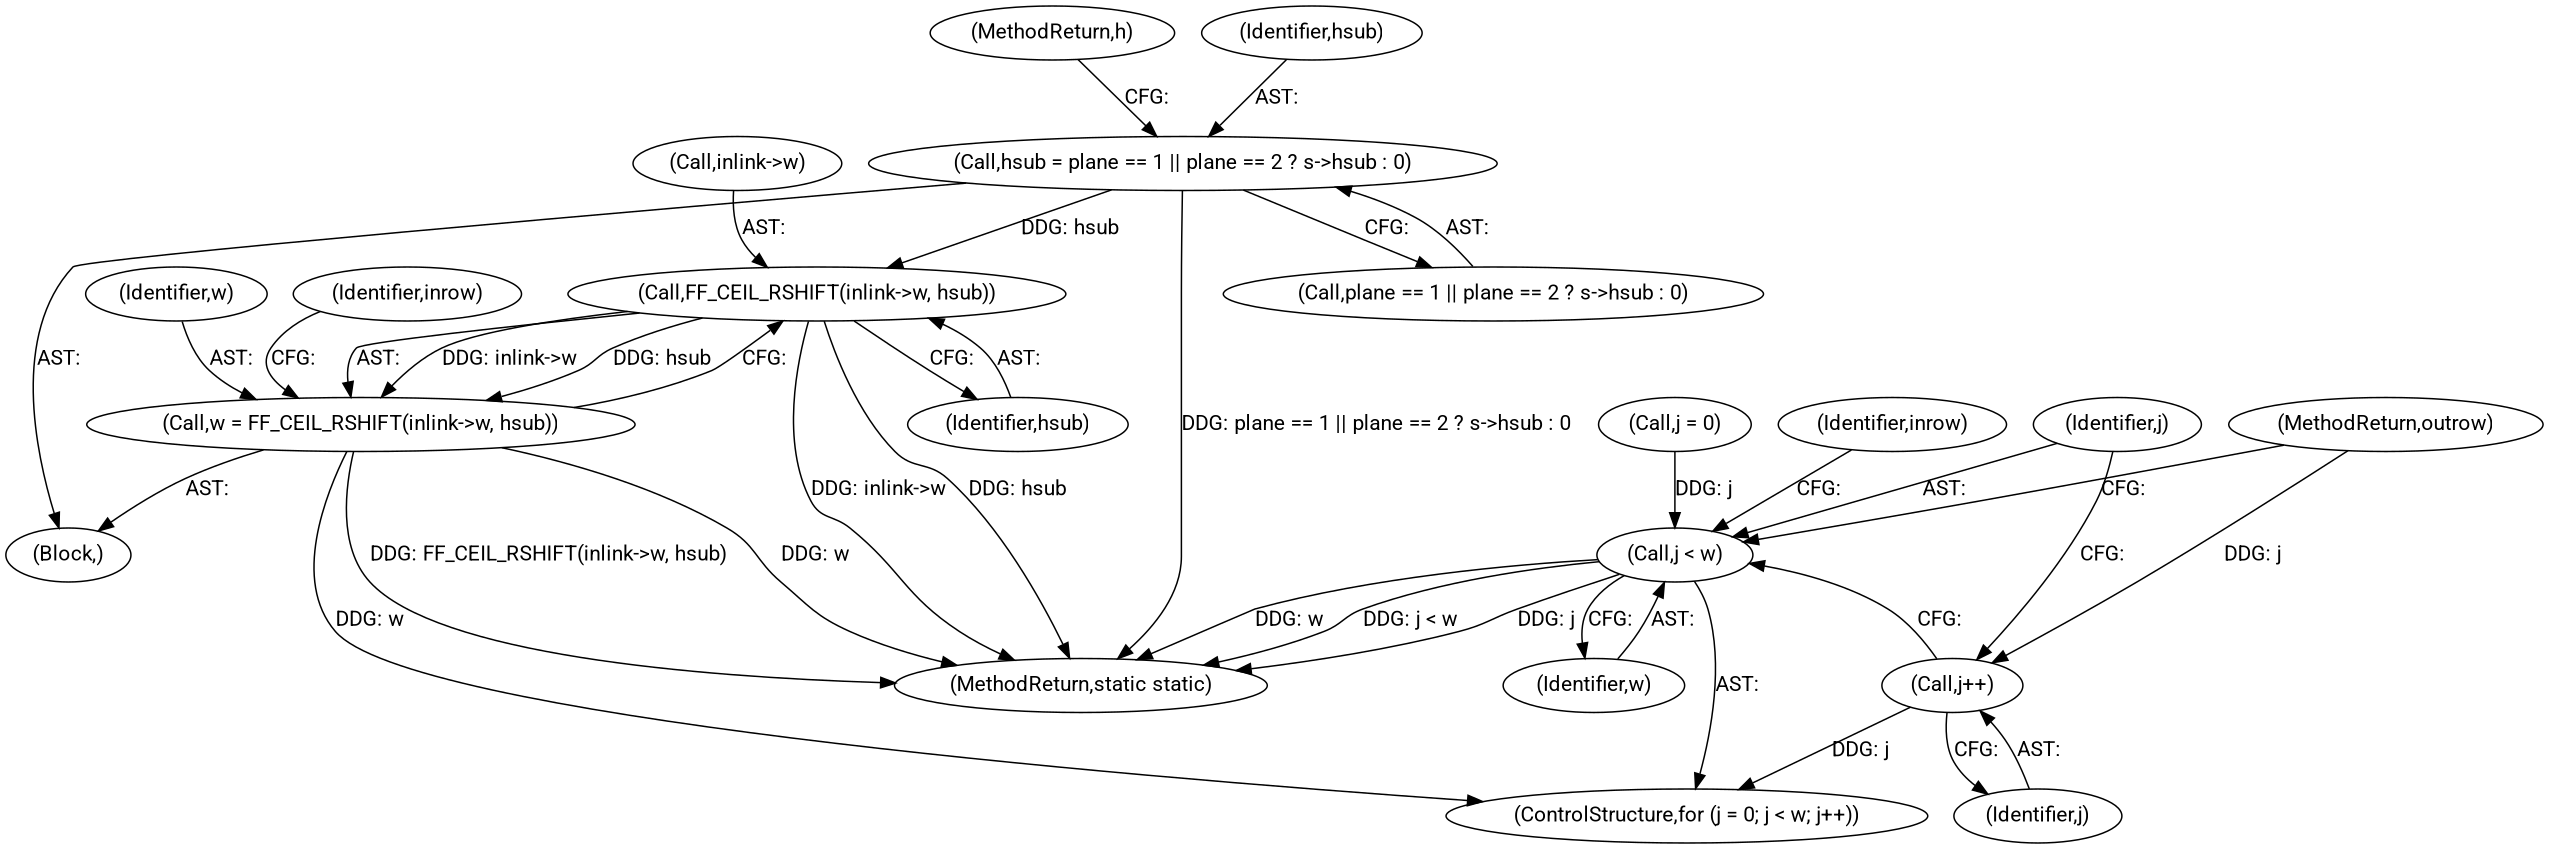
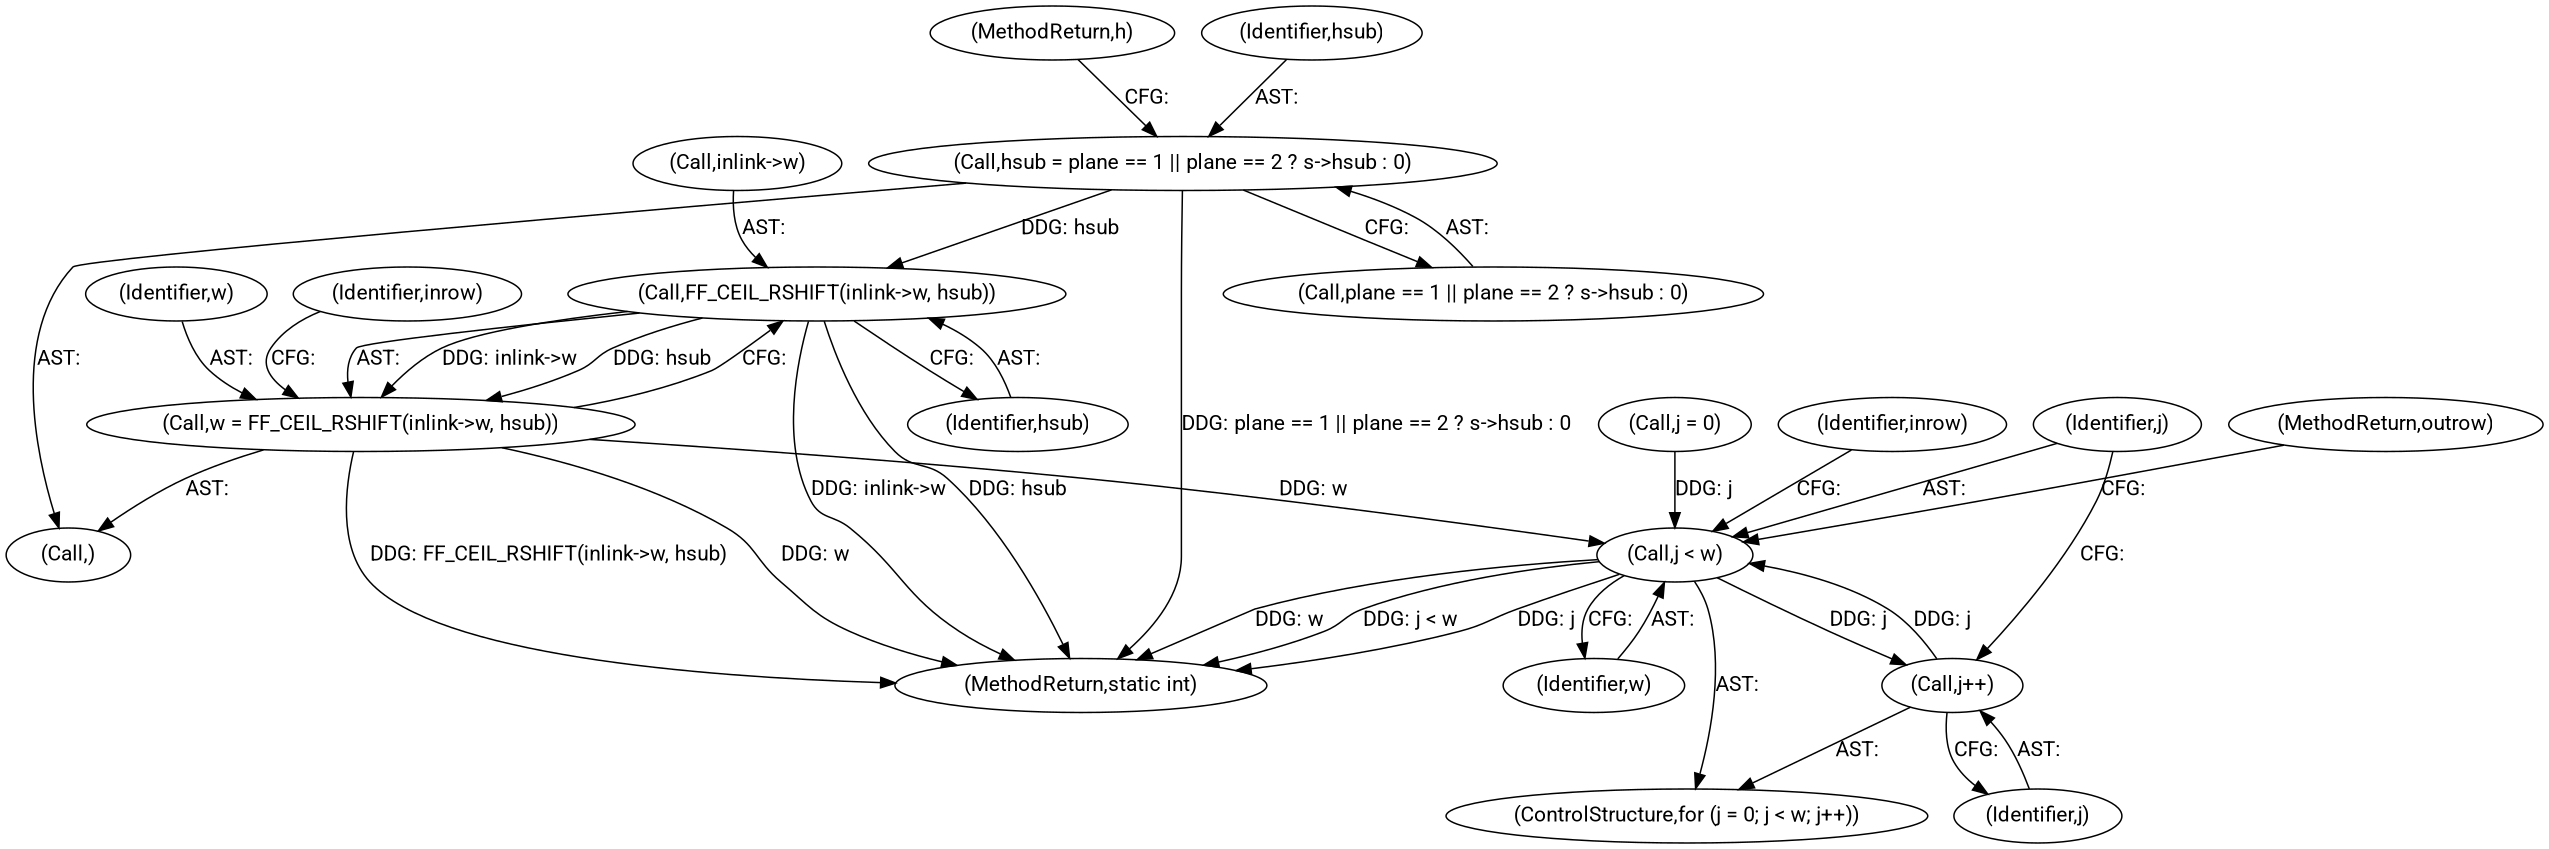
node "(Block,)": label "(Block,)" -> "(Call,)"
edge "(MethodReturn,outrow)" -> "(Call,j++)": now "(Call,j < w)" -> "(Call,j++)"
edge "(Call,j++)" -> "(Call,j < w)": label "CFG: " -> "DDG: j"
node "(MethodReturn,static static)": label "(MethodReturn,static static)" -> "(MethodReturn,static int)"
edge "(Call,w = FF_CEIL_RSHIFT(inlink->w, hsub))" -> "(ControlStructure,for (j = 0; j < w; j++))": now "(Call,w = FF_CEIL_RSHIFT(inlink->w, hsub))" -> "(Call,j < w)"
edge "(Call,j++)" -> "(ControlStructure,for (j = 0; j < w; j++))": label "DDG: j" -> "AST: "
